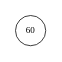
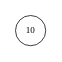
node "60": label "60" -> "10"
